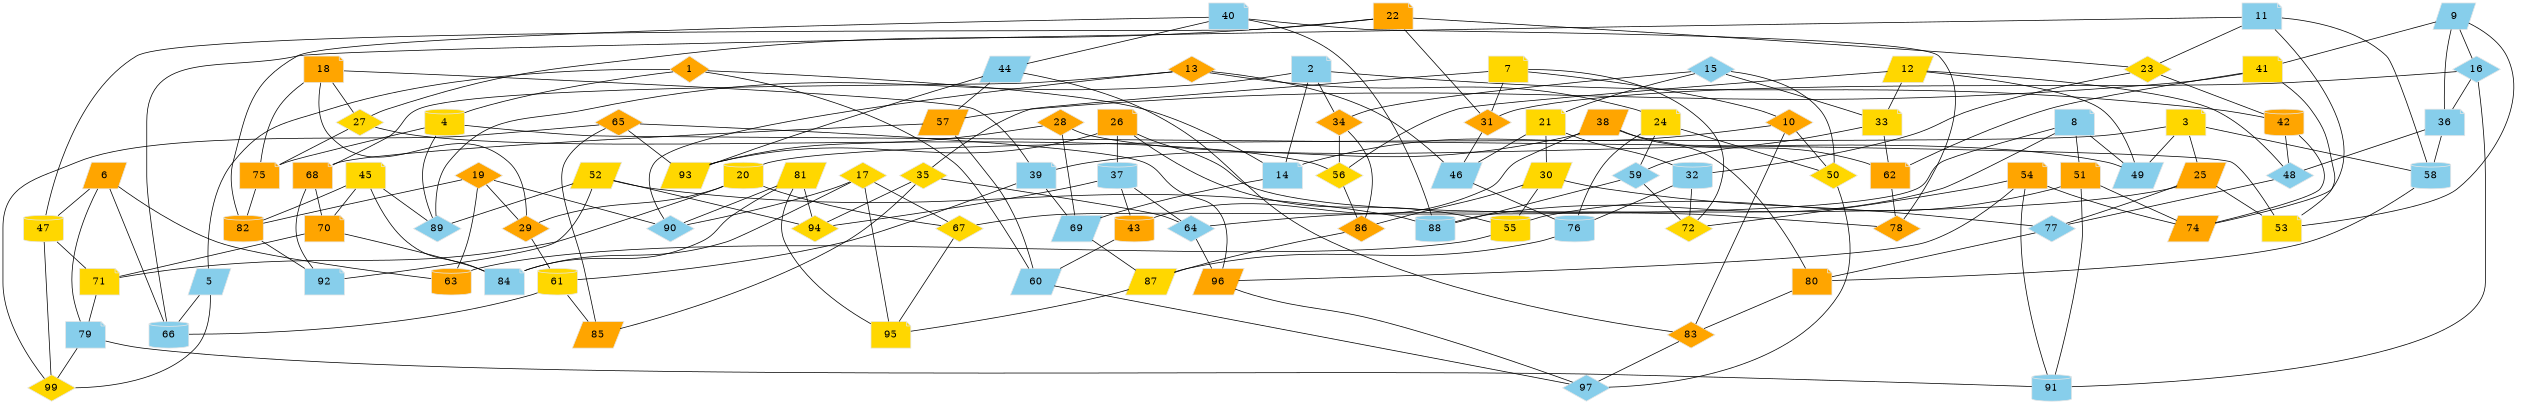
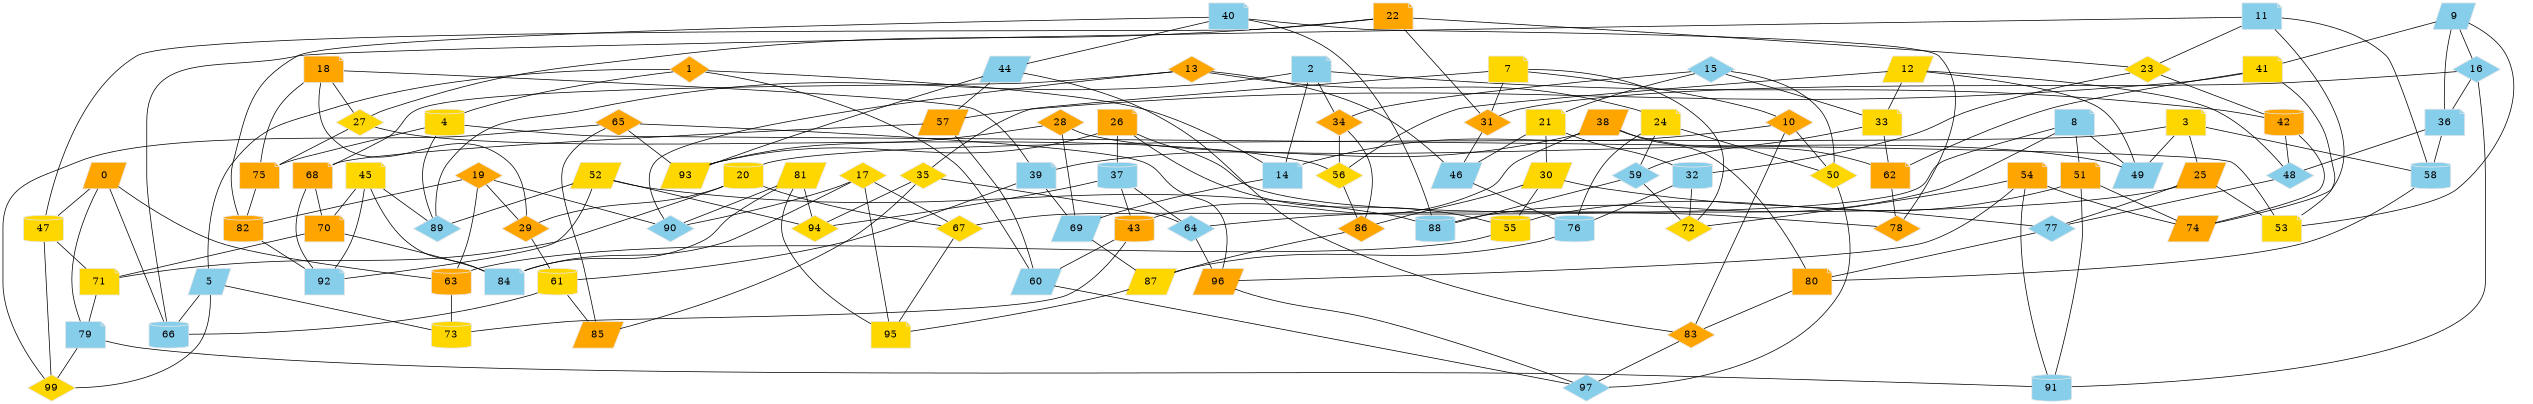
node "6": label "6" -> "0"
edge "45" -- "82": now "45" -- "92"
node "73": added
